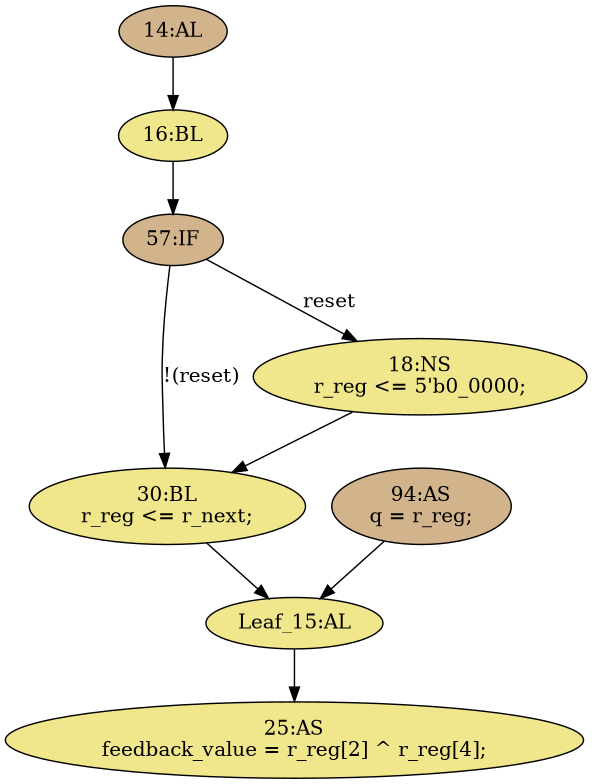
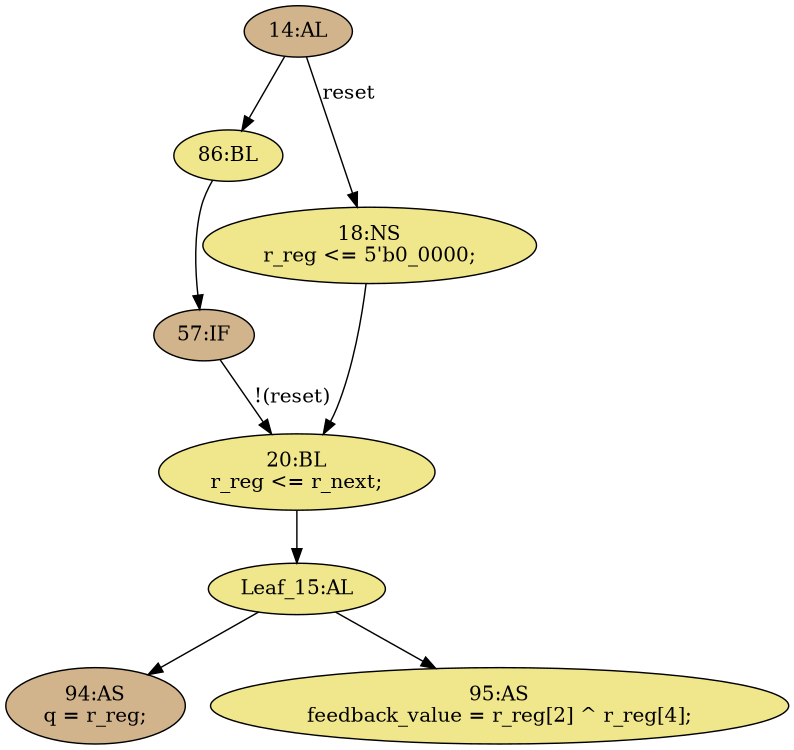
node "16:BL": label "16:BL" -> "86:BL"
edge "57:IF" -> "18:NS r_reg <= 5'b0_0000;": now "14:AL" -> "18:NS r_reg <= 5'b0_0000;"
node "30:BL r_reg <= r_next;": label "30:BL r_reg <= r_next;" -> "20:BL r_reg <= r_next;"
edge "94:AS q = r_reg;" -> "Leaf_15:AL": reversed
node "25:AS feedback_value = r_reg[2] ^ r_reg[4];": label "25:AS feedback_value = r_reg[2] ^ r_reg[4];" -> "95:AS feedback_value = r_reg[2] ^ r_reg[4];"
